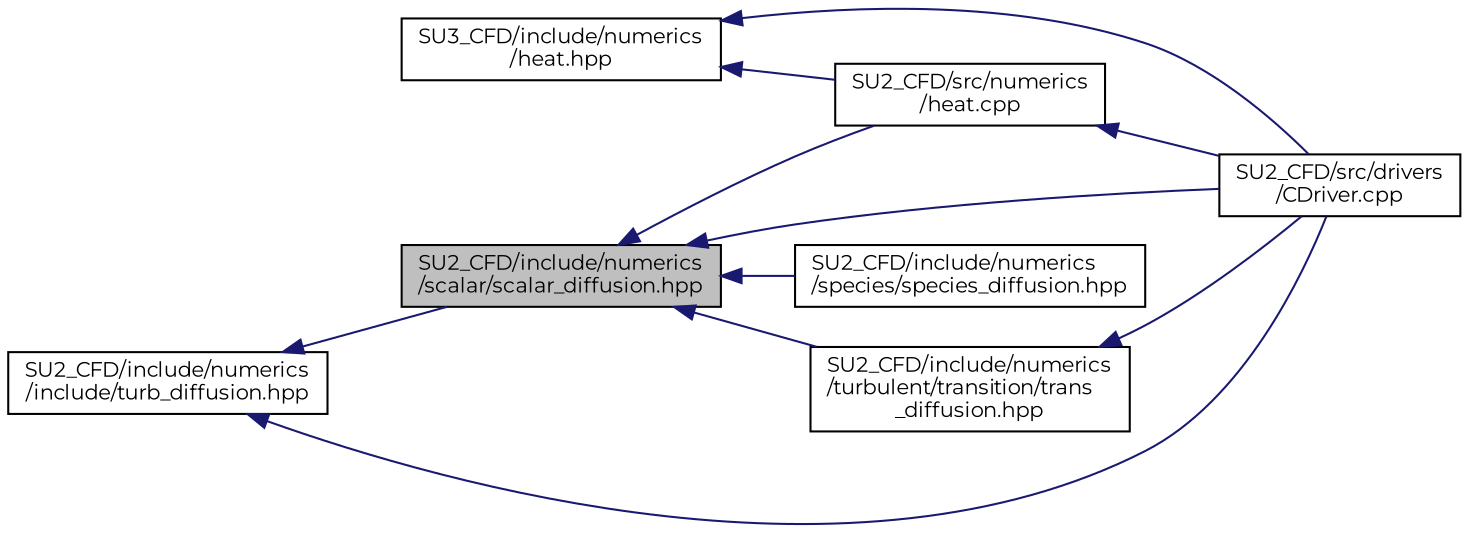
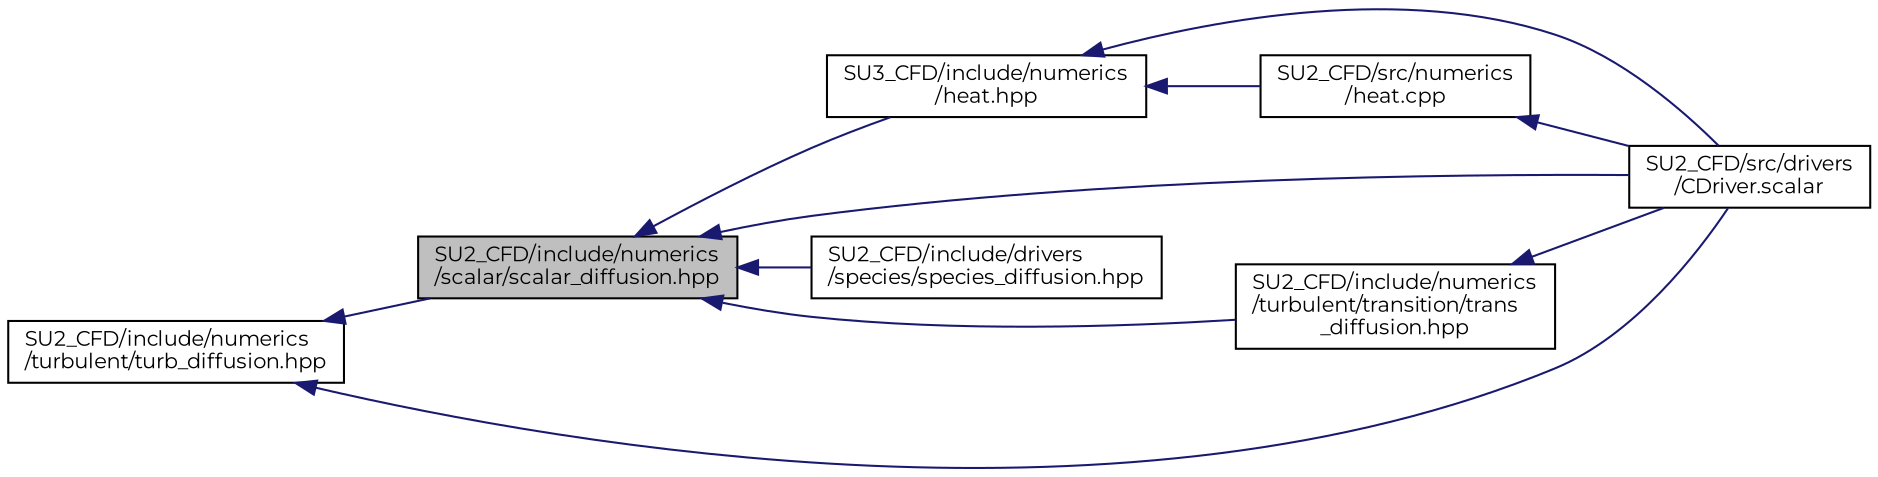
edge "SU2_CFD/src/numerics /heat.cpp" -> "SU2_CFD/include/numerics /scalar/scalar_diffusion.hpp": now "SU3_CFD/include/numerics /heat.hpp" -> "SU2_CFD/include/numerics /scalar/scalar_diffusion.hpp"
node "SU2_CFD/src/drivers /CDriver.cpp": label "SU2_CFD/src/drivers /CDriver.cpp" -> "SU2_CFD/src/drivers /CDriver.scalar"
node "SU2_CFD/include/numerics /species/species_diffusion.hpp": label "SU2_CFD/include/numerics /species/species_diffusion.hpp" -> "SU2_CFD/include/drivers /species/species_diffusion.hpp"
node "SU2_CFD/include/numerics /include/turb_diffusion.hpp": label "SU2_CFD/include/numerics /include/turb_diffusion.hpp" -> "SU2_CFD/include/numerics /turbulent/turb_diffusion.hpp"
